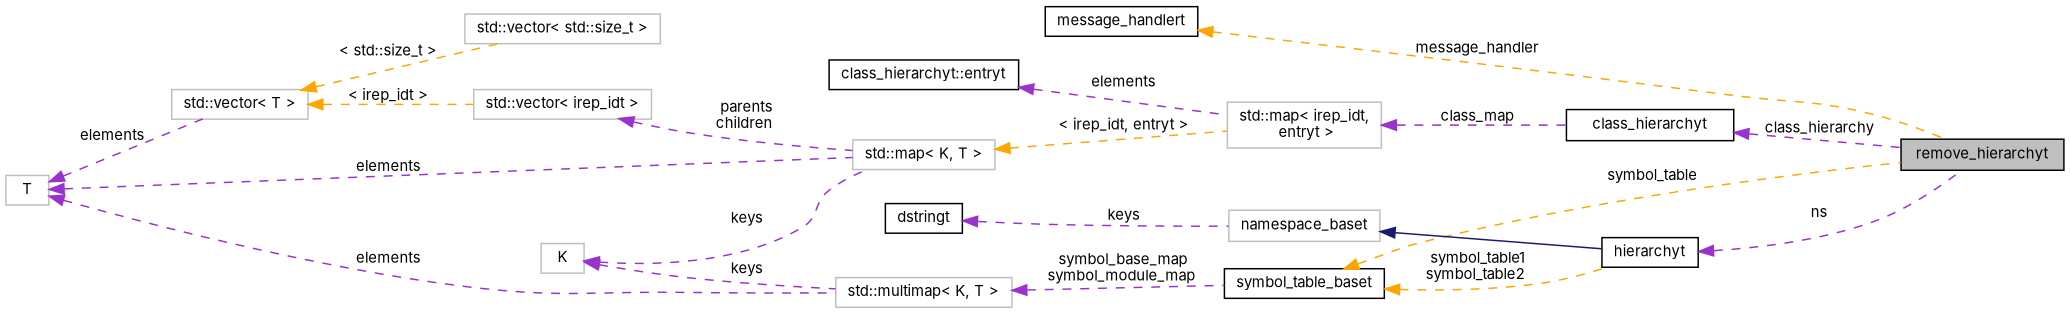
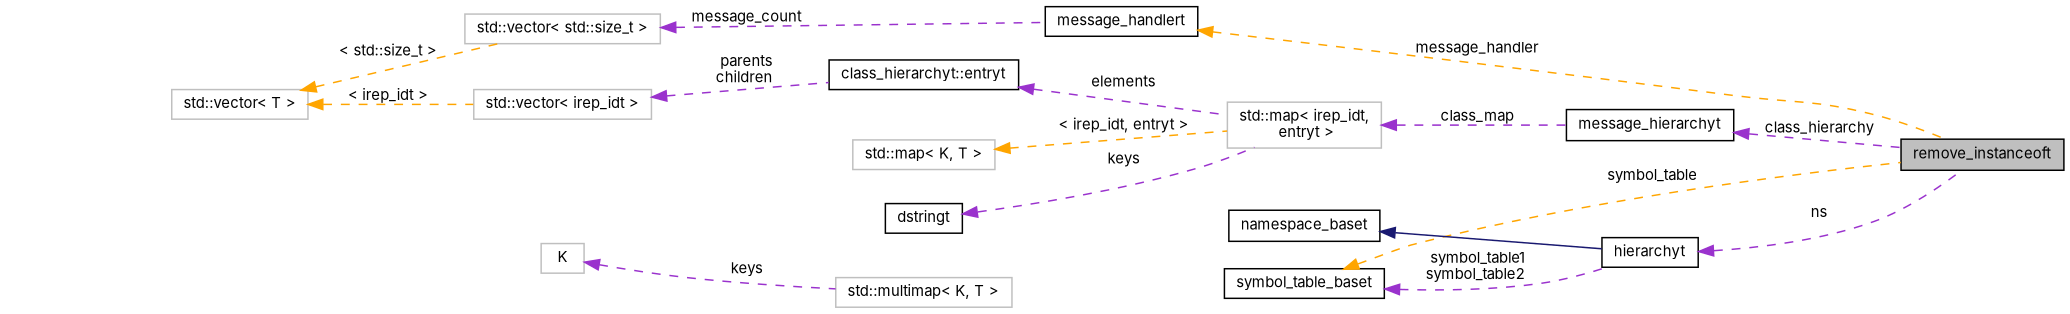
edge "message_handlert" -> "std::vector< std::size_t >": added, label "message_count"
node "class_hierarchyt": label "class_hierarchyt" -> "message_hierarchyt"
edge "std::map< K, T >" -> "std::vector< irep_idt >": now "class_hierarchyt::entryt" -> "std::vector< irep_idt >"
node "remove_hierarchyt": label "remove_hierarchyt" -> "remove_instanceoft"
node "T": removed
edge "namespace_baset" -> "dstringt": now "std::map< irep_idt, entryt >" -> "dstringt"
node "namespace_baset": color grey75 -> black
edge "std::map< K, T >" -> "K": removed, label "keys"
edge "hierarchyt" -> "symbol_table_baset": color orange -> darkorchid3
edge "symbol_table_baset" -> "std::multimap< K, T >": removed, label "symbol_base_map symbol_module_map"
